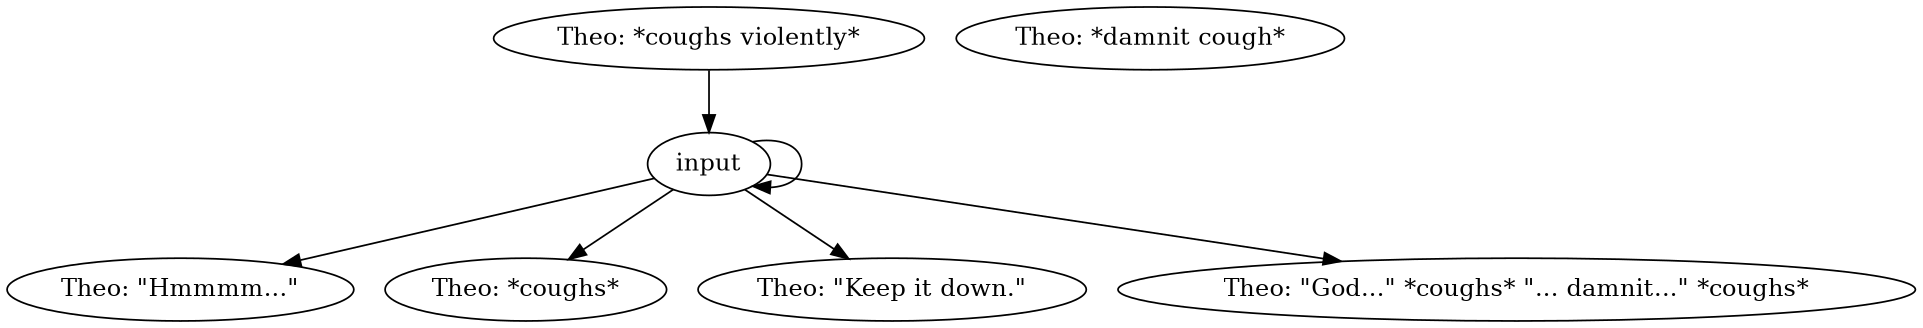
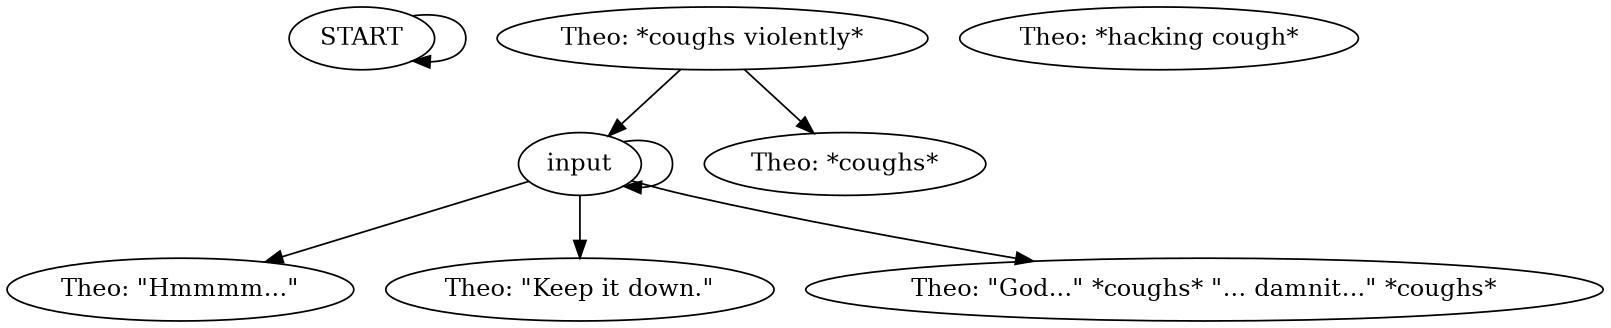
node "START": added
node "Theo: *damnit cough*": label "Theo: *damnit cough*" -> "Theo: *hacking cough*"
edge "input" -> "Theo: *coughs*": now "Theo: *coughs violently*" -> "Theo: *coughs*"
